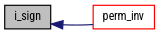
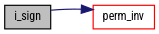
edge "perm_inv" -> "i_sign": reversed
